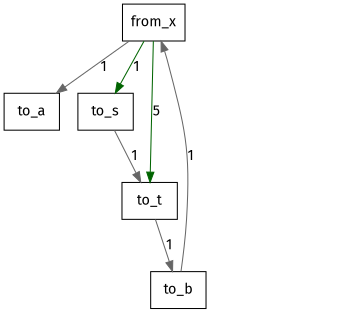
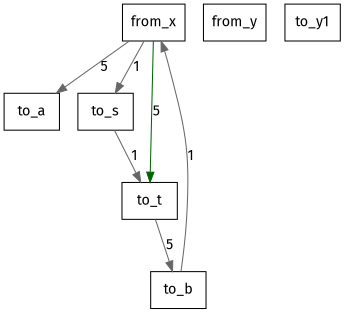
node "from_y": added
node "to_y1": added
edge "from_x" -> "to_s": color darkgreen -> gray40
edge "from_x" -> "to_a": label "1" -> "5"
edge "to_t" -> "to_b": label "1" -> "5"
